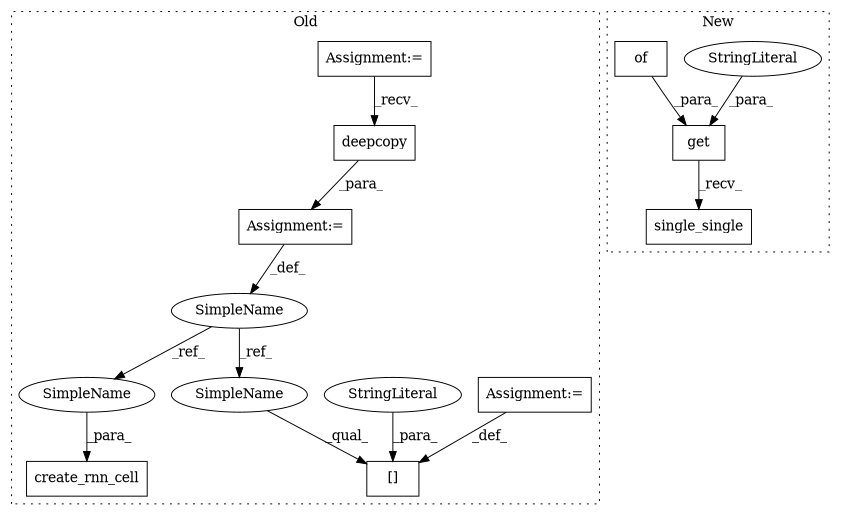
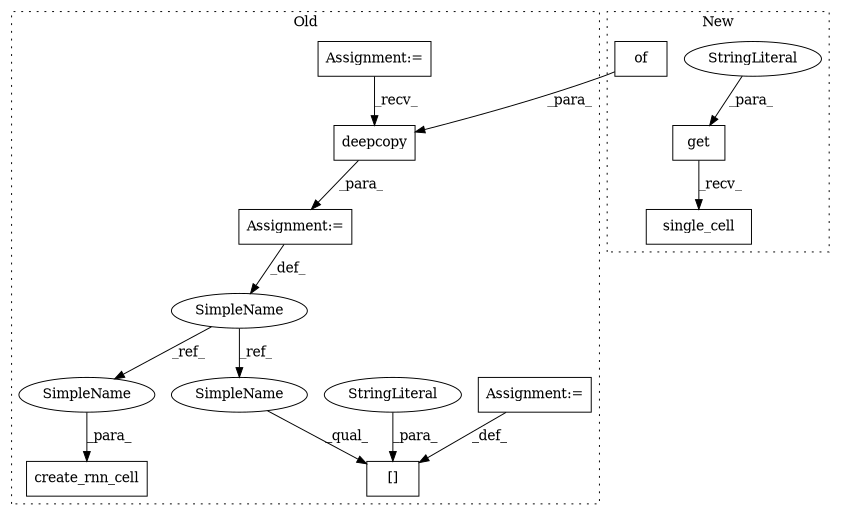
edge "of" -> "get": now "of" -> "deepcopy"
node "single_single": label "single_single" -> "single_cell"
